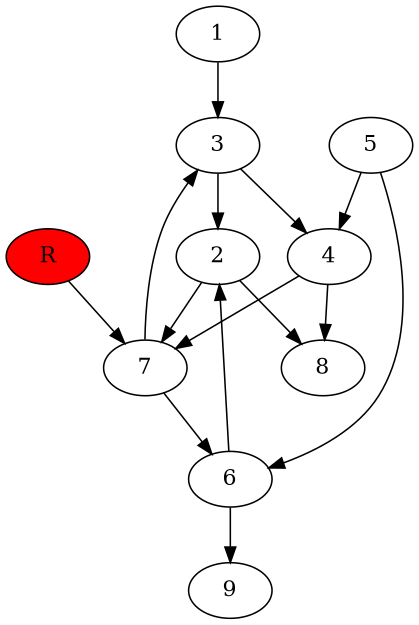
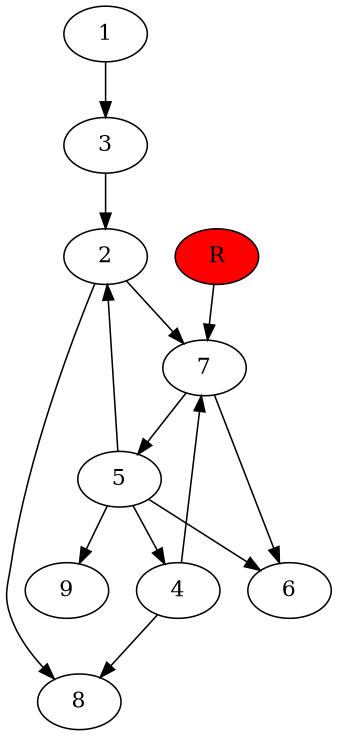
edge "3" -> "4": removed
edge "7" -> "3": now "7" -> "5"
edge "6" -> "2": now "5" -> "2"
edge "6" -> "9": now "5" -> "9"
